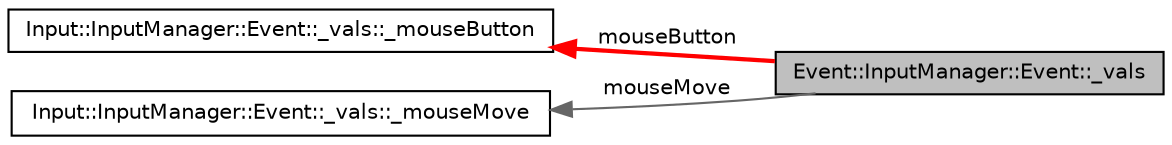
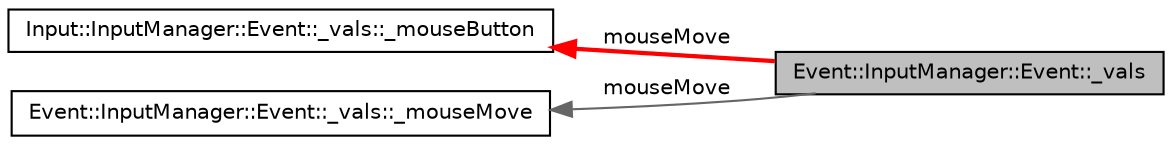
edge "Event::InputManager::Event::_vals" -> "Input::InputManager::Event::_vals::_mouseButton": label " mouseButton" -> " mouseMove"
node "Input::InputManager::Event::_vals::_mouseMove": label "Input::InputManager::Event::_vals::_mouseMove" -> "Event::InputManager::Event::_vals::_mouseMove"
